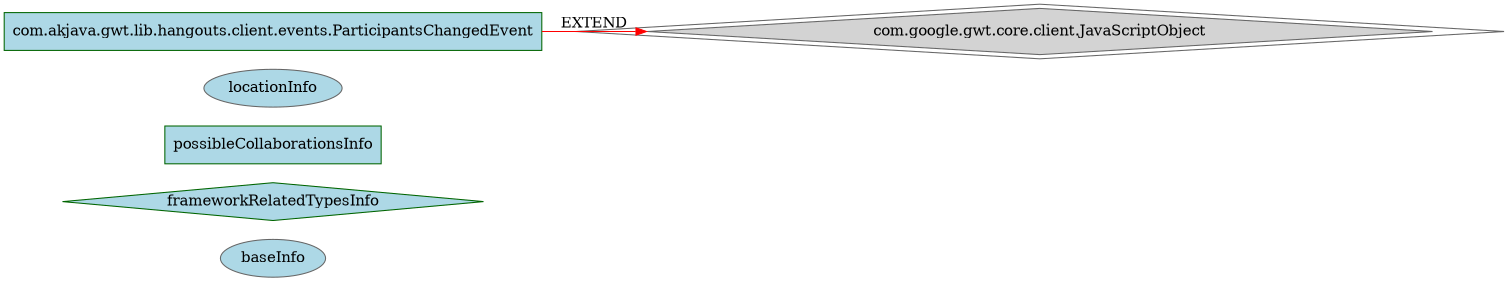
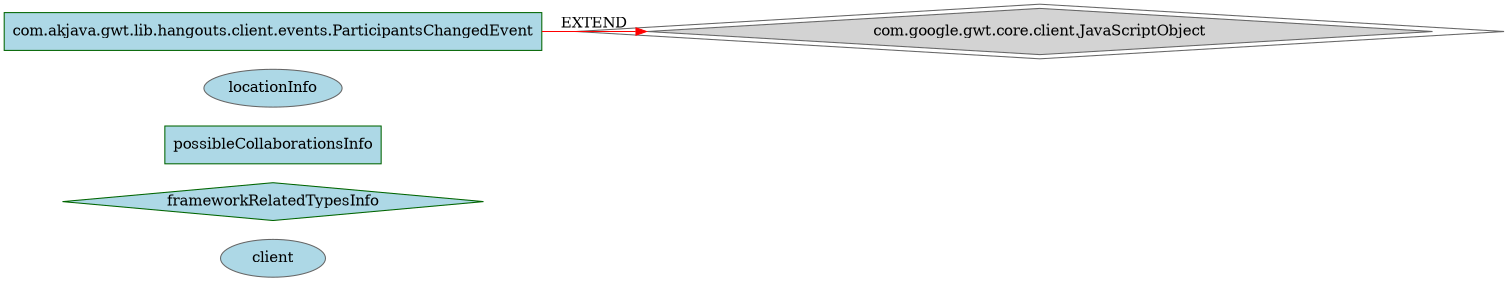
node "baseInfo": label "baseInfo" -> "client"
